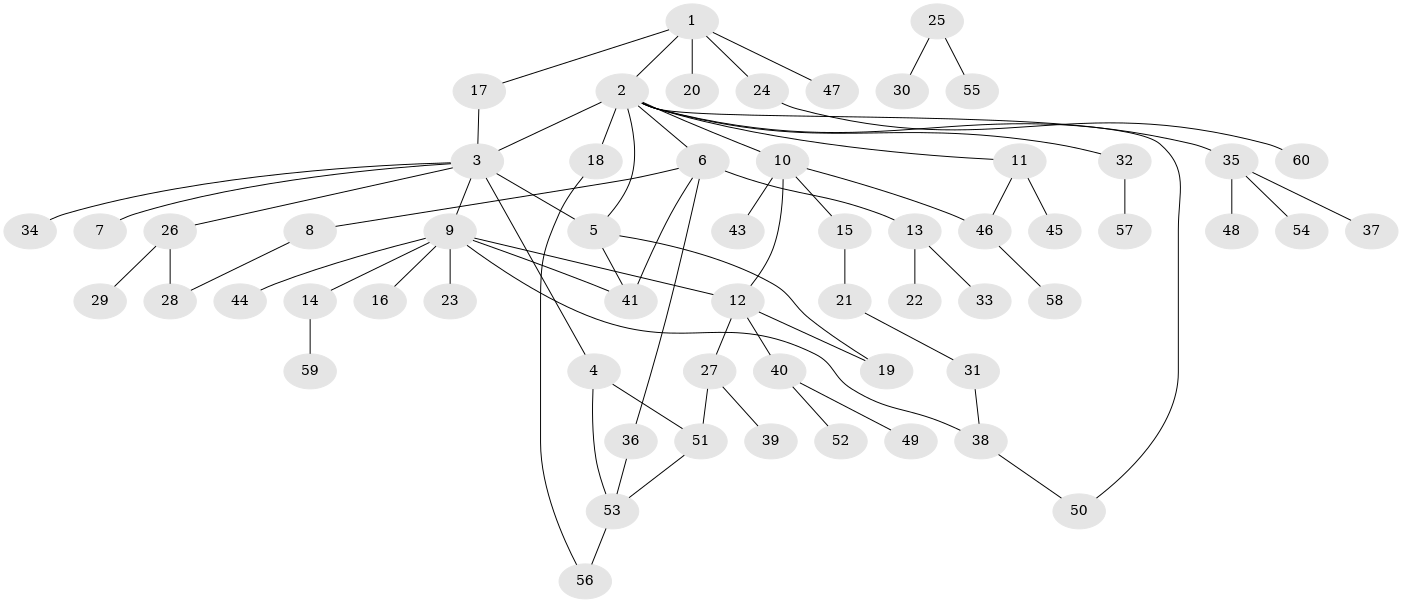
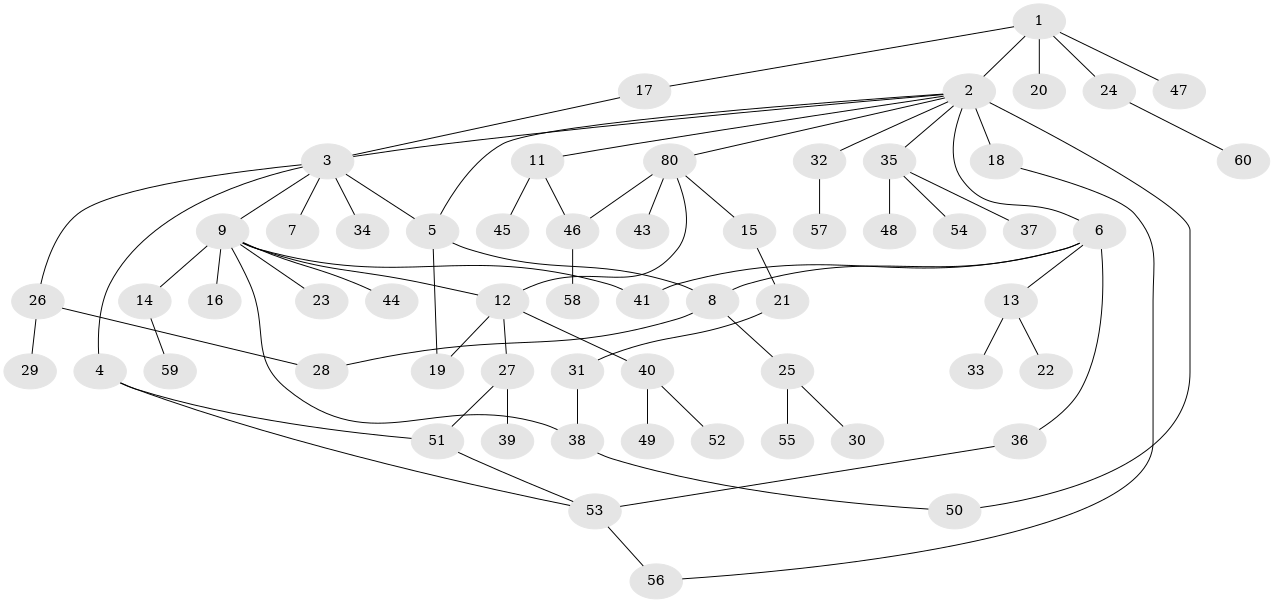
node "10": label "10" -> "80"
edge "5" -- "41": now "5" -- "8"
edge "8" -- "25": added
